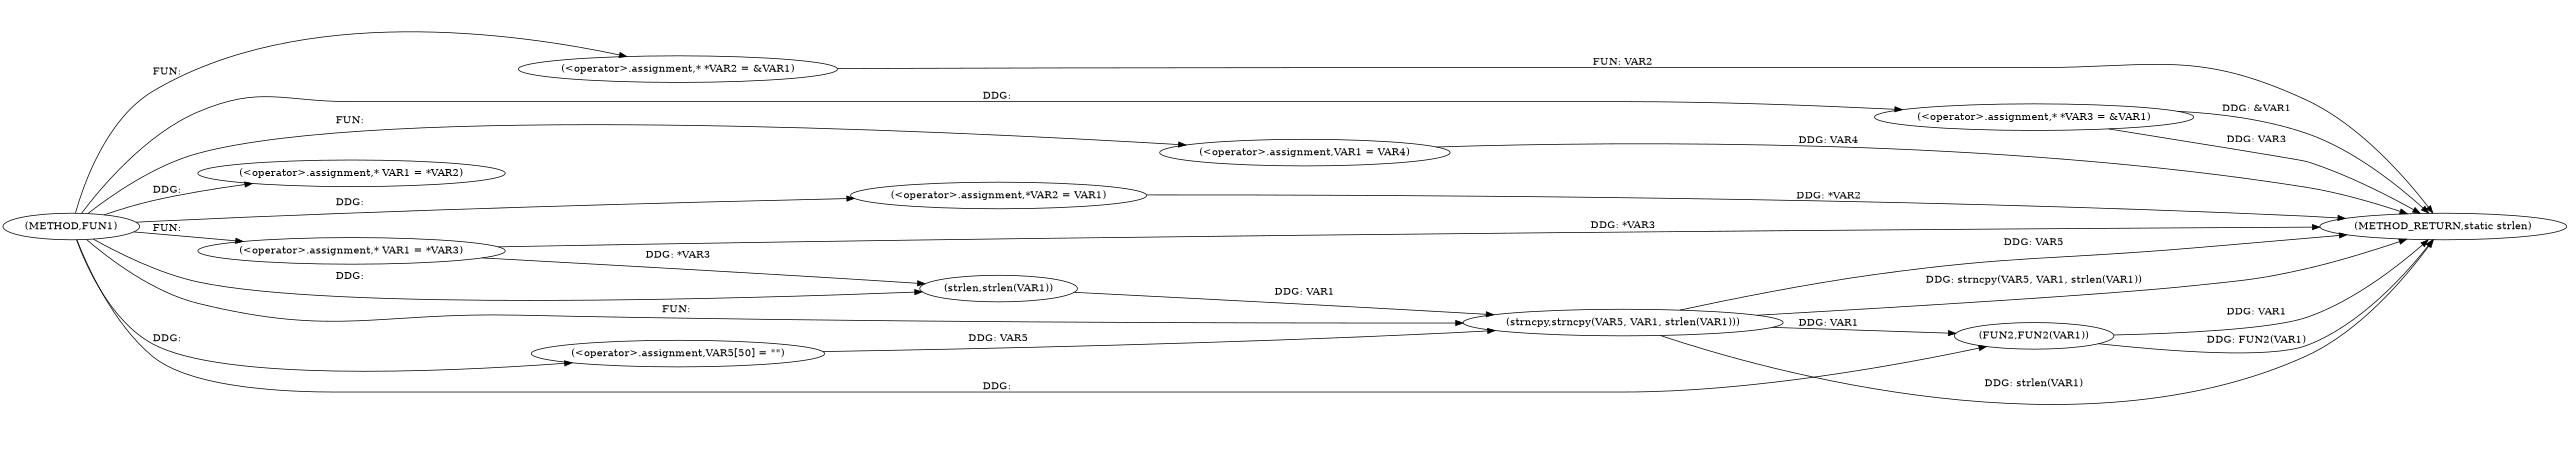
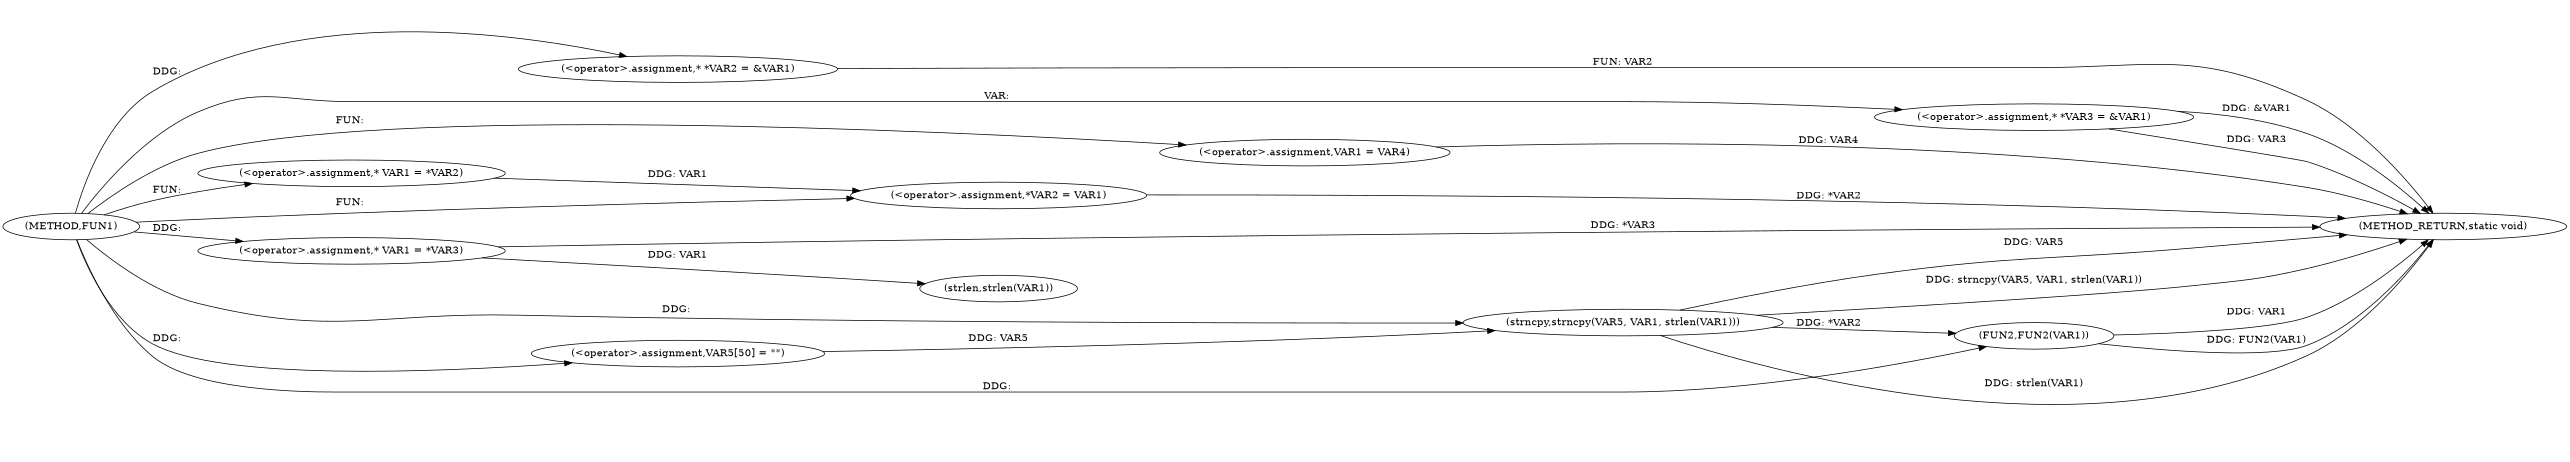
edge "(METHOD,FUN1)" -> "(<operator>.assignment,* *VAR2 = &VAR1)": label "FUN: " -> "DDG: "
edge "(METHOD,FUN1)" -> "(<operator>.assignment,* *VAR3 = &VAR1)": label "DDG: " -> "VAR: "
edge "(<operator>.assignment,* VAR1 = *VAR2)" -> "(<operator>.assignment,*VAR2 = VAR1)": added, label "DDG: VAR1"
edge "(METHOD,FUN1)" -> "(<operator>.assignment,* VAR1 = *VAR2)": label "DDG: " -> "FUN: "
edge "(METHOD,FUN1)" -> "(<operator>.assignment,*VAR2 = VAR1)": label "DDG: " -> "FUN: "
node "(METHOD_RETURN,static strlen)": label "(METHOD_RETURN,static strlen)" -> "(METHOD_RETURN,static void)"
edge "(METHOD,FUN1)" -> "(<operator>.assignment,* VAR1 = *VAR3)": label "FUN: " -> "DDG: "
edge "(<operator>.assignment,* VAR1 = *VAR3)" -> "(strlen,strlen(VAR1))": label "DDG: *VAR3" -> "DDG: VAR1"
edge "(METHOD,FUN1)" -> "(strlen,strlen(VAR1))": removed, label "DDG:"
edge "(strlen,strlen(VAR1))" -> "(strncpy,strncpy(VAR5, VAR1, strlen(VAR1)))": removed, label "DDG: VAR1"
edge "(METHOD,FUN1)" -> "(strncpy,strncpy(VAR5, VAR1, strlen(VAR1)))": label "FUN: " -> "DDG: "
edge "(strncpy,strncpy(VAR5, VAR1, strlen(VAR1)))" -> "(FUN2,FUN2(VAR1))": label "DDG: VAR1" -> "DDG: *VAR2"
